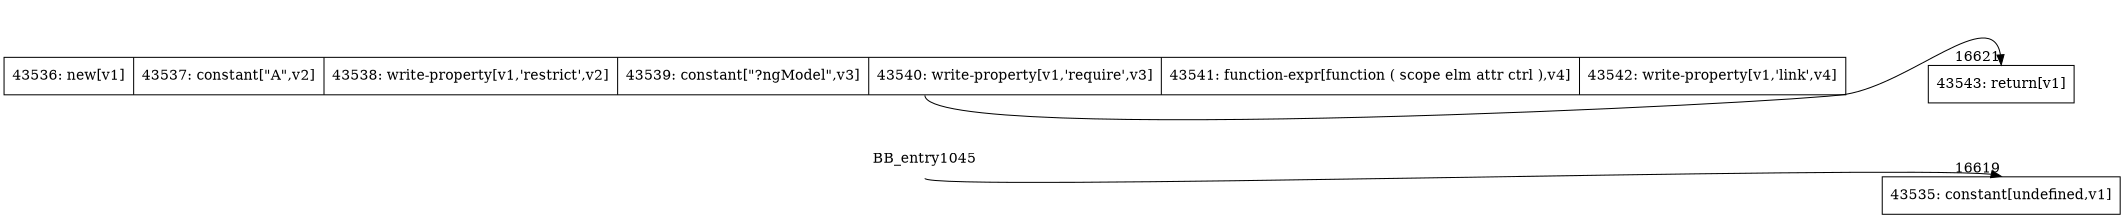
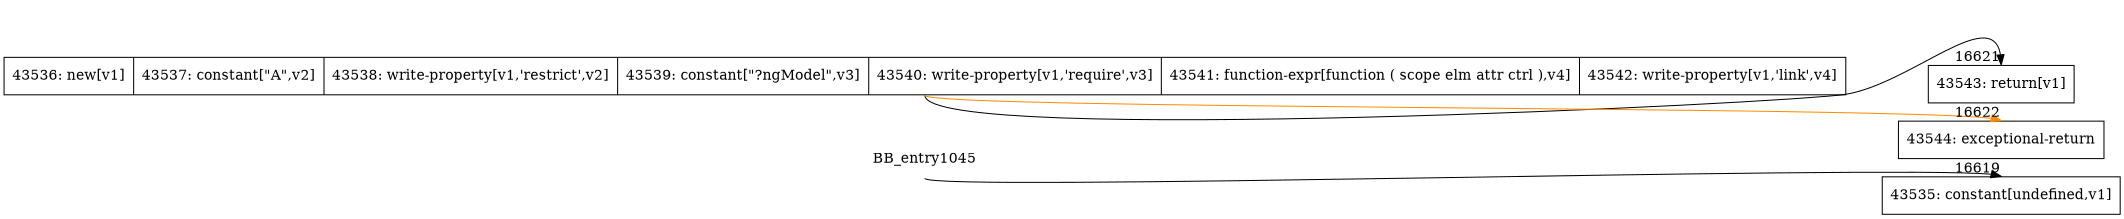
node "43544: exceptional-return": added
